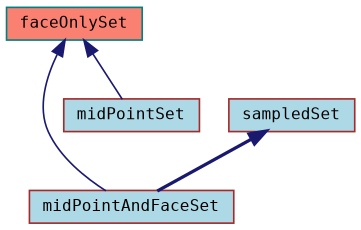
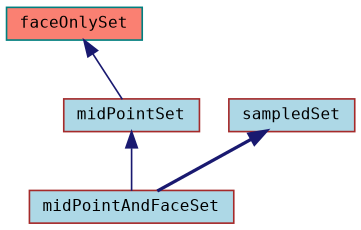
edge "midPointAndFaceSet" -> "faceOnlySet": now "midPointAndFaceSet" -> "midPointSet"
